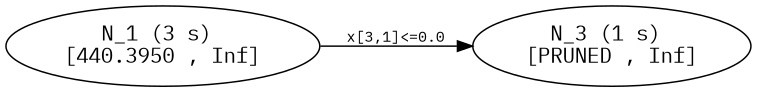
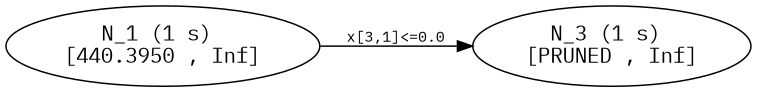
node "N_1 (3 s) [440.3950 , Inf]": label "N_1 (3 s) [440.3950 , Inf]" -> "N_1 (1 s) [440.3950 , Inf]"
